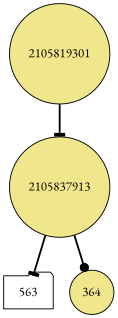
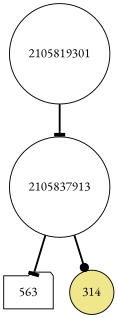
node "2105819301": fillcolor khaki -> white
node "2105837913": fillcolor khaki -> white
node "364": label "364" -> "314"
